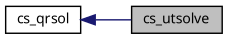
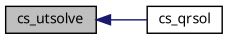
edge "cs_utsolve" -> "cs_qrsol": reversed
